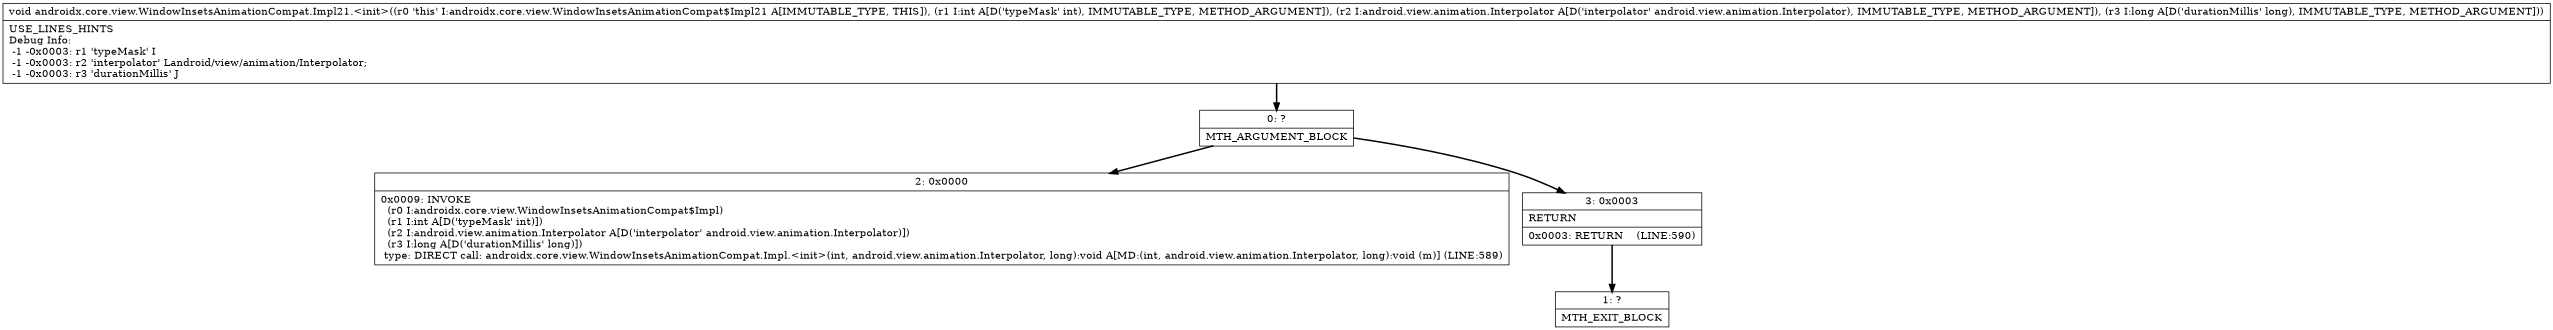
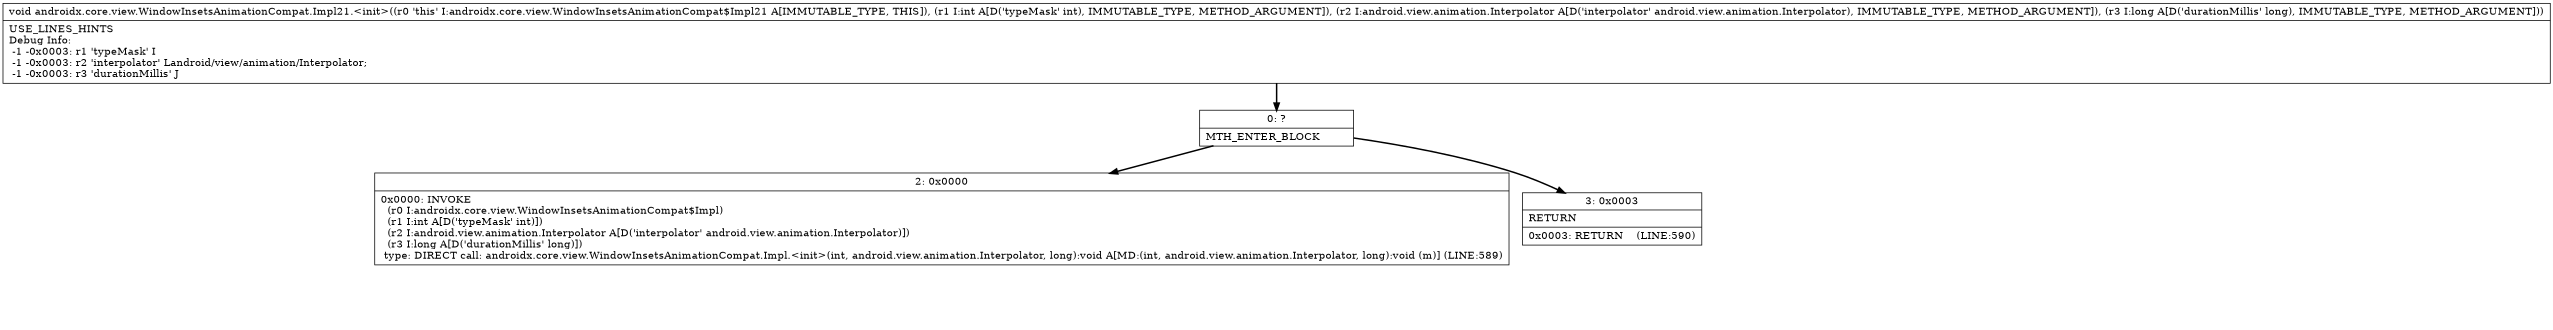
node "0: ?": text "MTH_ARGUMENT_BLOCK" -> "MTH_ENTER_BLOCK"
node "2: 0x0000": text "0x0009: INVOKE" -> "0x0000: INVOKE"
node "1: ?": removed
